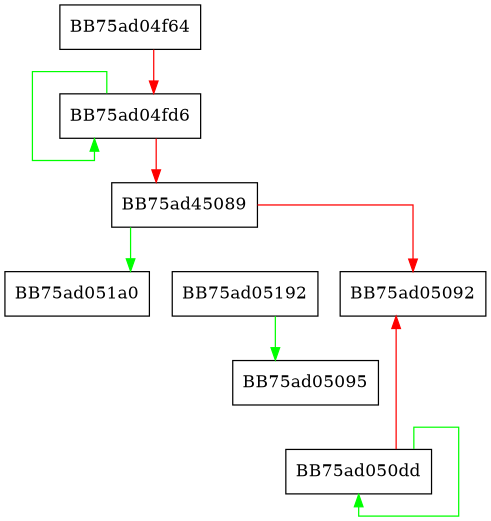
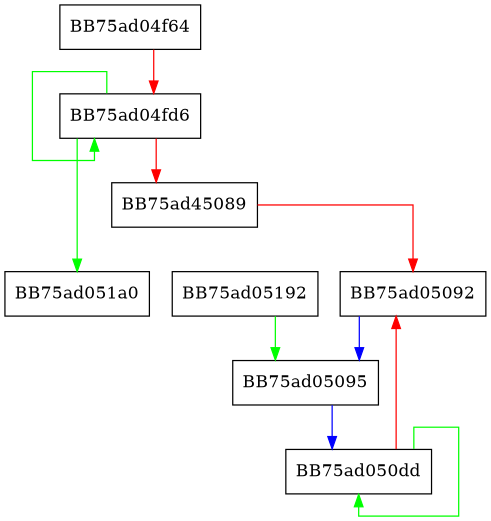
edge "BB75ad45089" -> "BB75ad051a0": now "BB75ad04fd6" -> "BB75ad051a0"
edge "BB75ad05092" -> "BB75ad05095": added
edge "BB75ad05095" -> "BB75ad050dd": added
